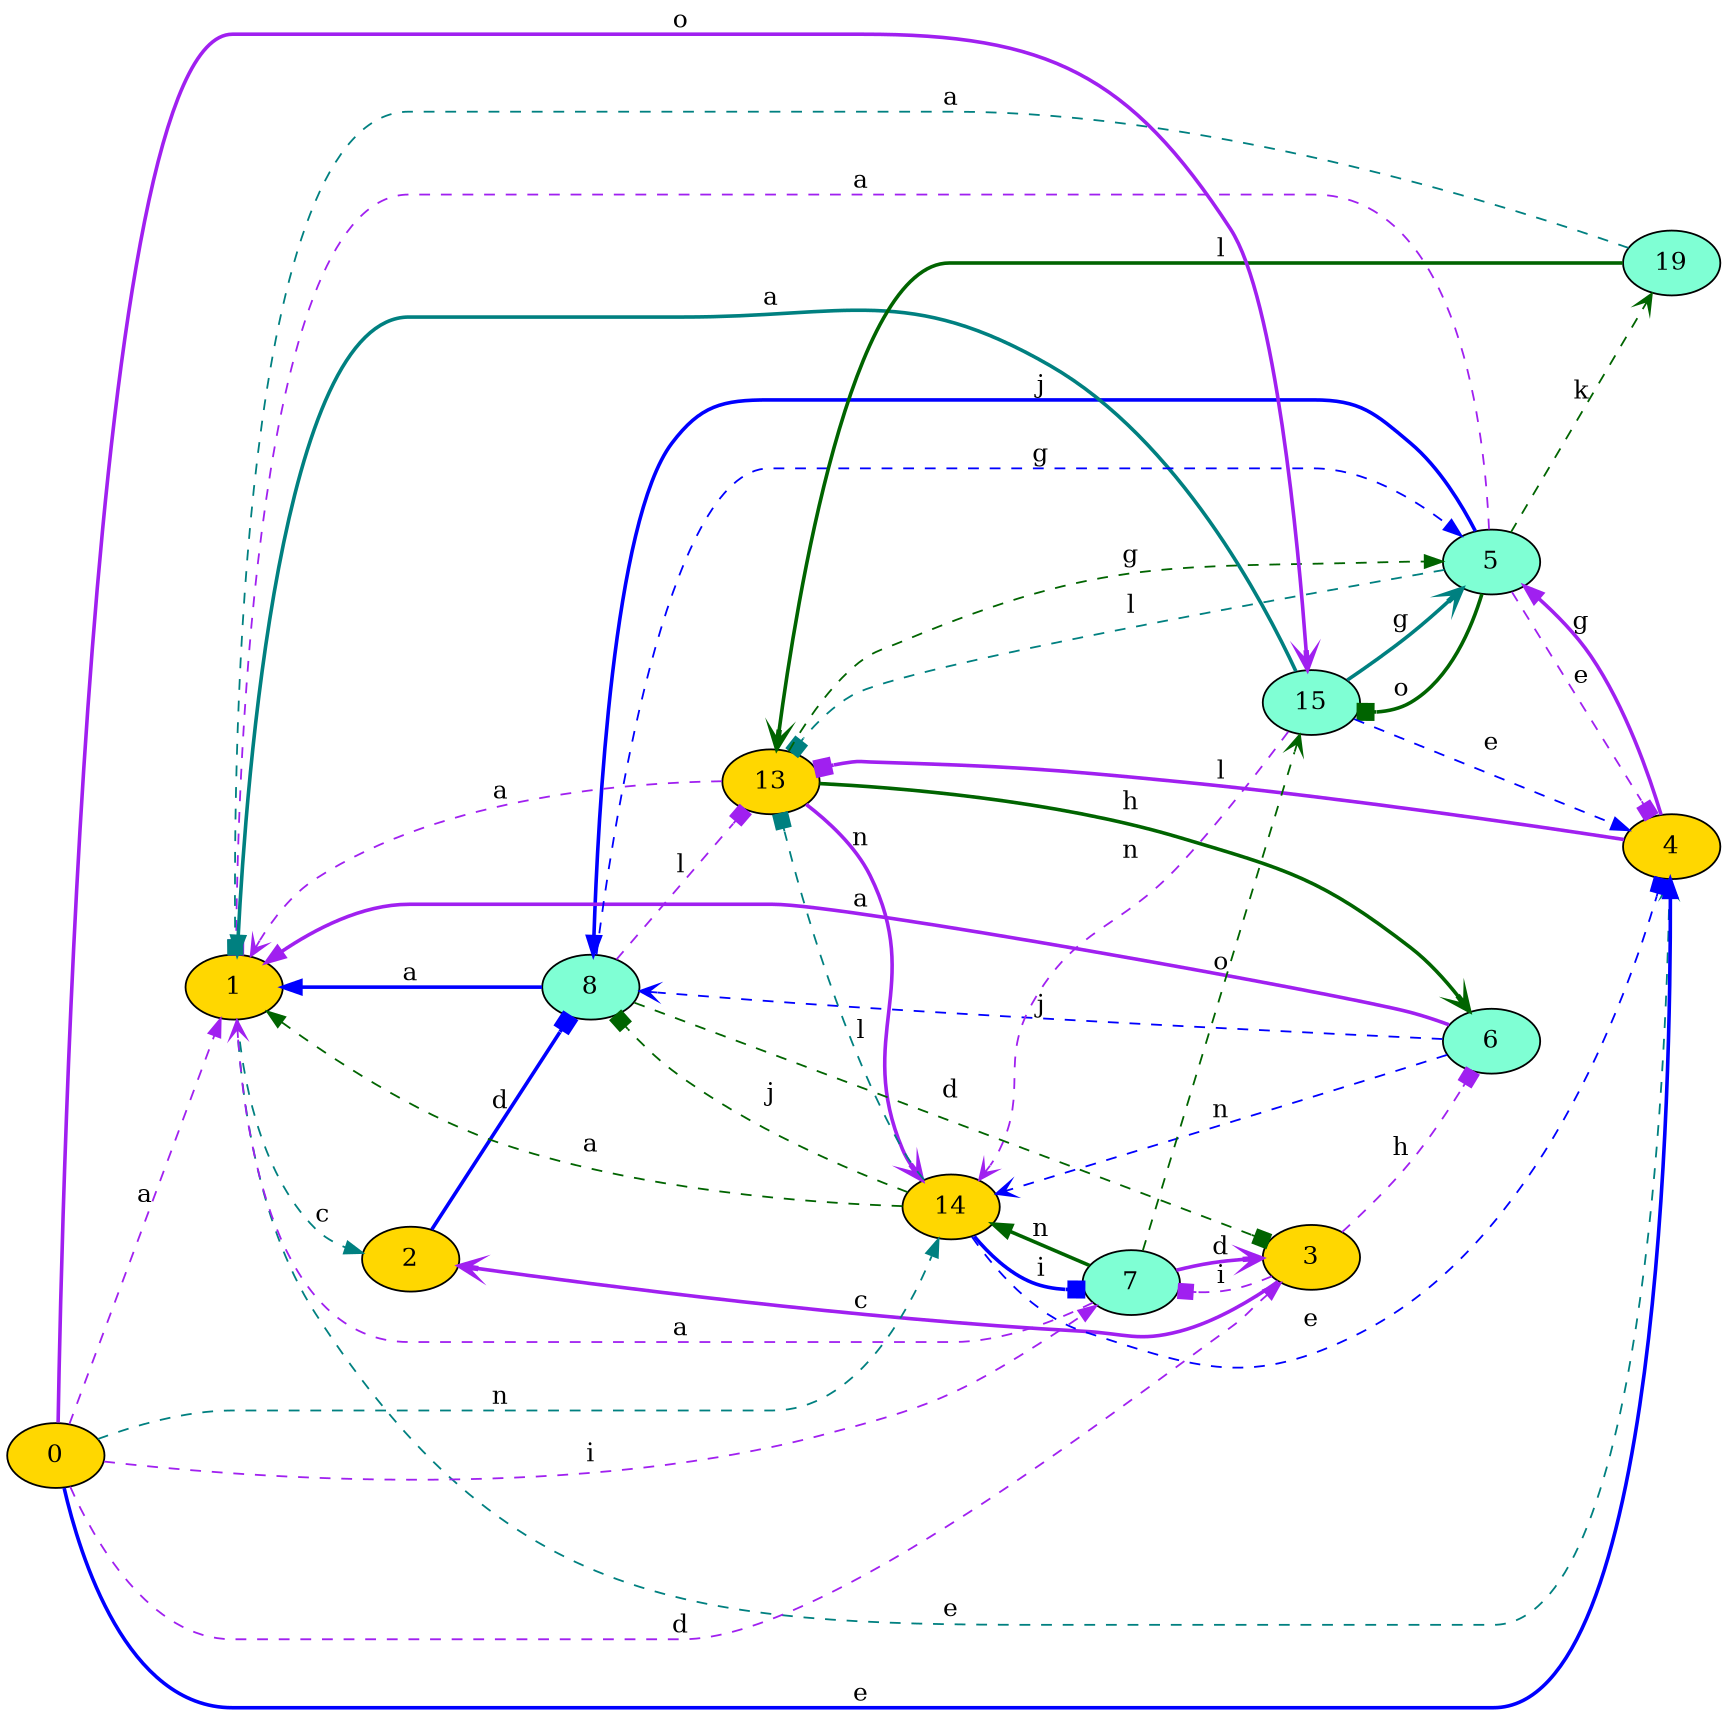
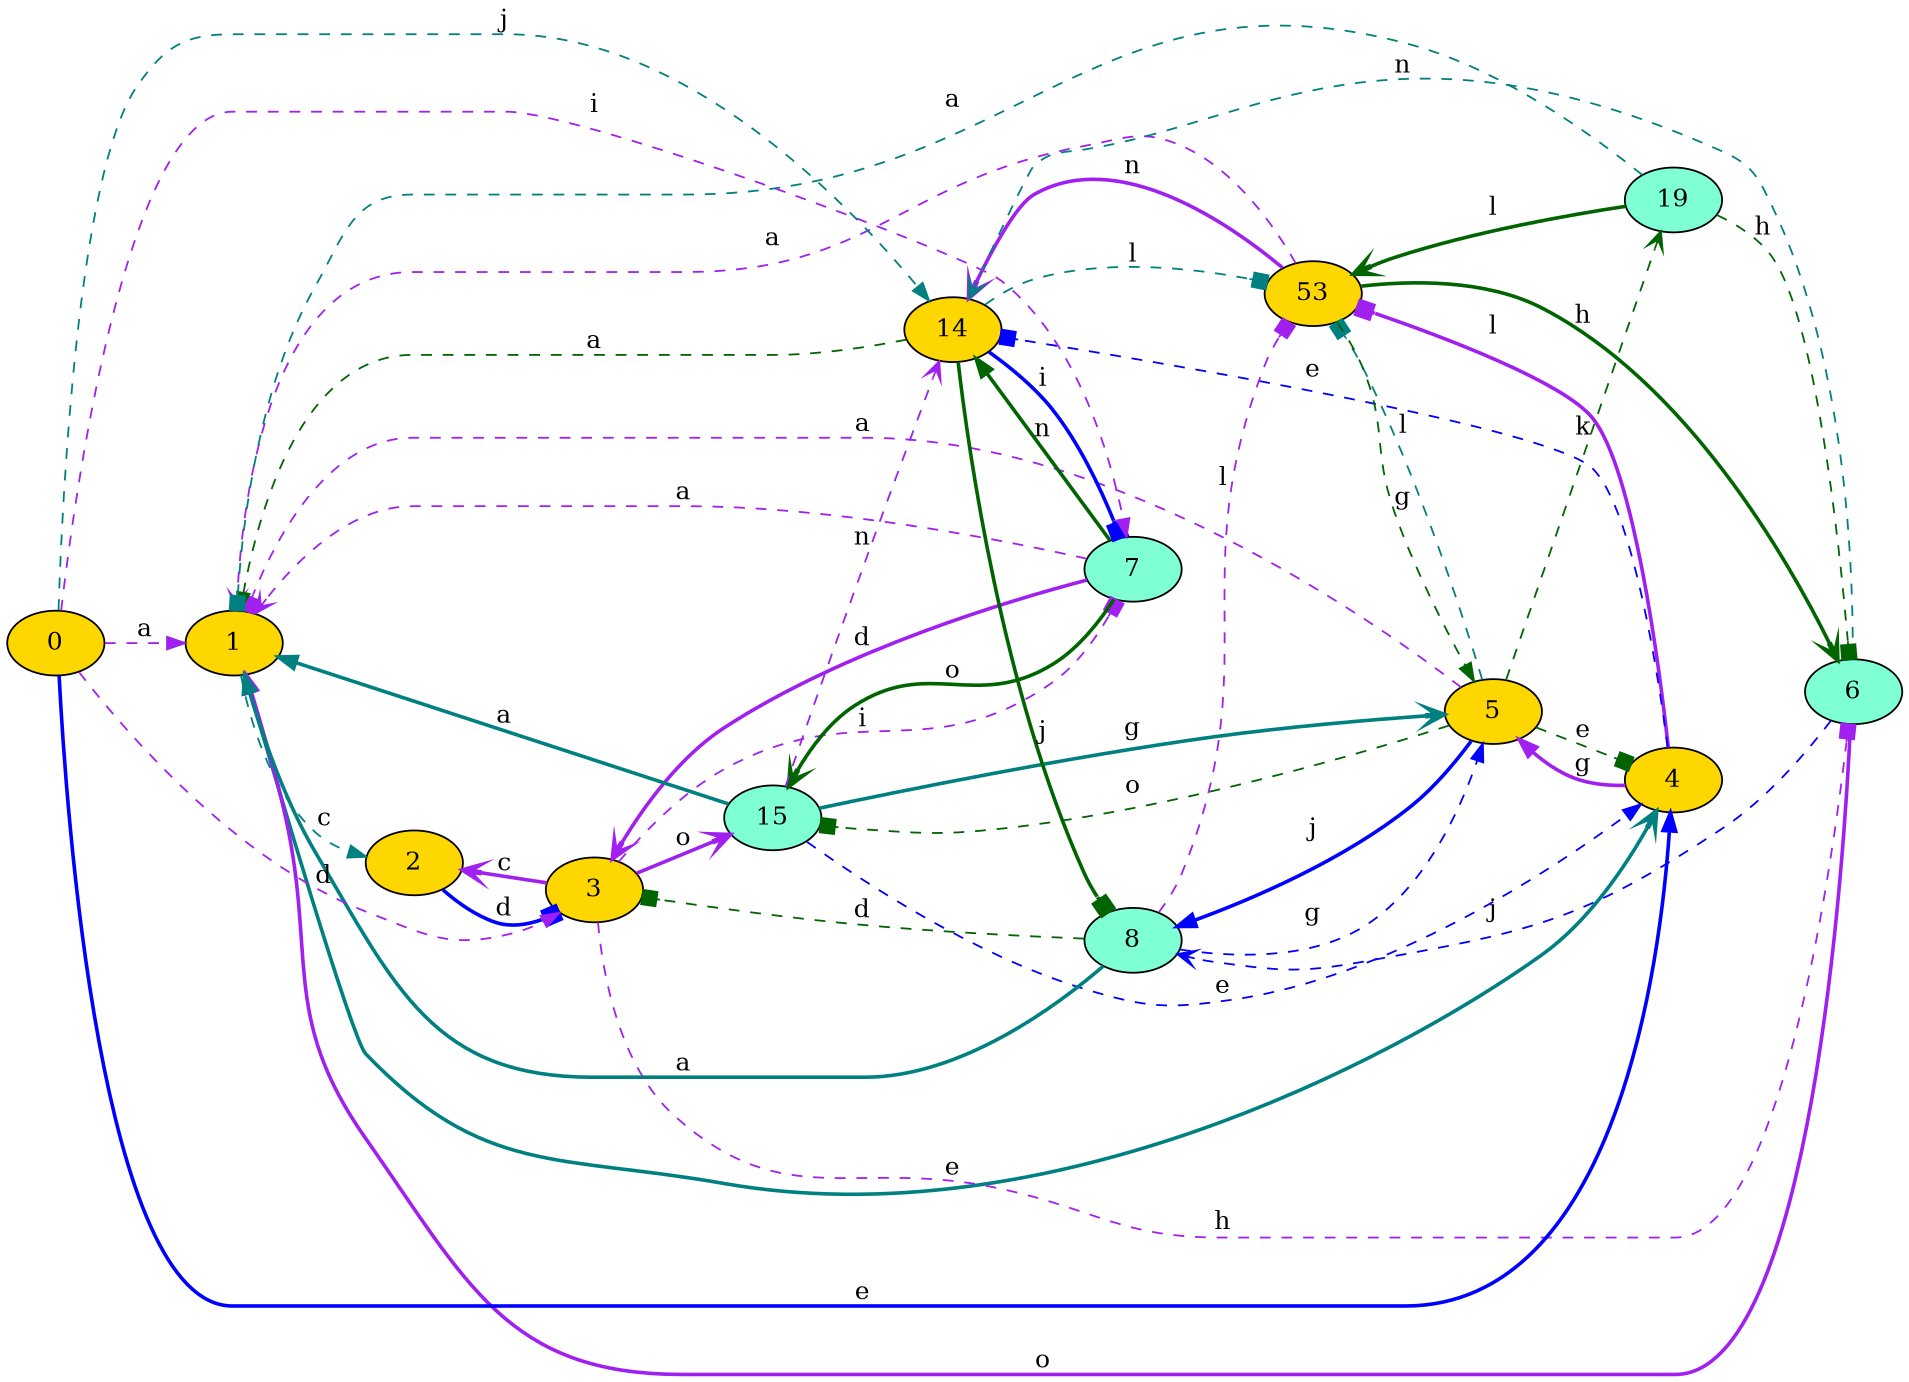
edge "0" -> "15": now "3" -> "15"
edge "19" -> "6": added, label "h"
node "5": fillcolor aquamarine -> gold
edge "5" -> "15": style bold -> dashed
edge "5" -> "4": color purple -> darkgreen
node "13": label "13" -> "53"
edge "6" -> "1": label "a" -> "o"
edge "8" -> "1": color blue -> teal
edge "7" -> "15": style dashed -> bold
edge "6" -> "14": color blue -> teal
edge "14" -> "8": style dashed -> bold
edge "2" -> "8": now "2" -> "3"
edge "14" -> "4": reversed
edge "0" -> "14": label "n" -> "j"
edge "1" -> "4": style dashed -> bold
